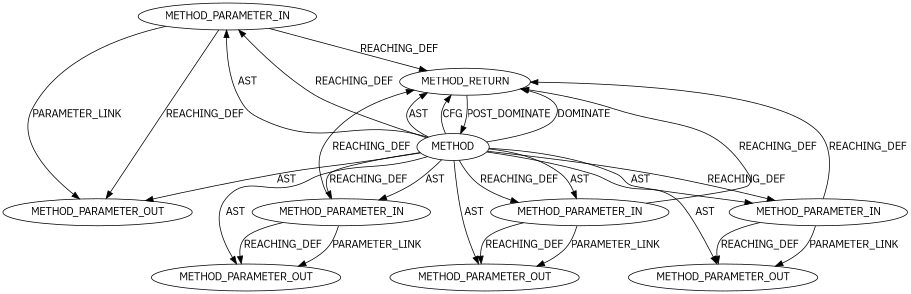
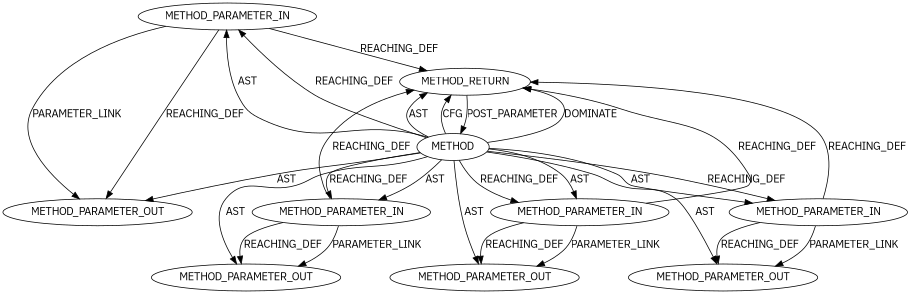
edge "METHOD_RETURN" -> "METHOD": label "POST_DOMINATE" -> "POST_PARAMETER"
